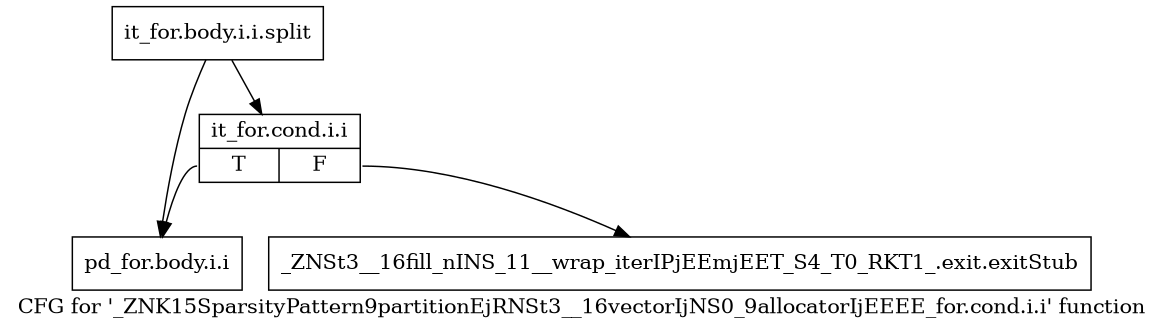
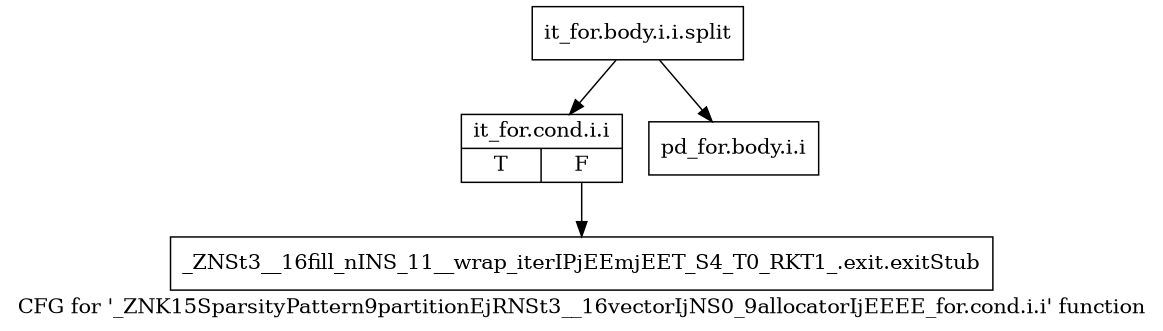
edge "it_for.cond.i.i" -> "pd_for.body.i.i": removed
